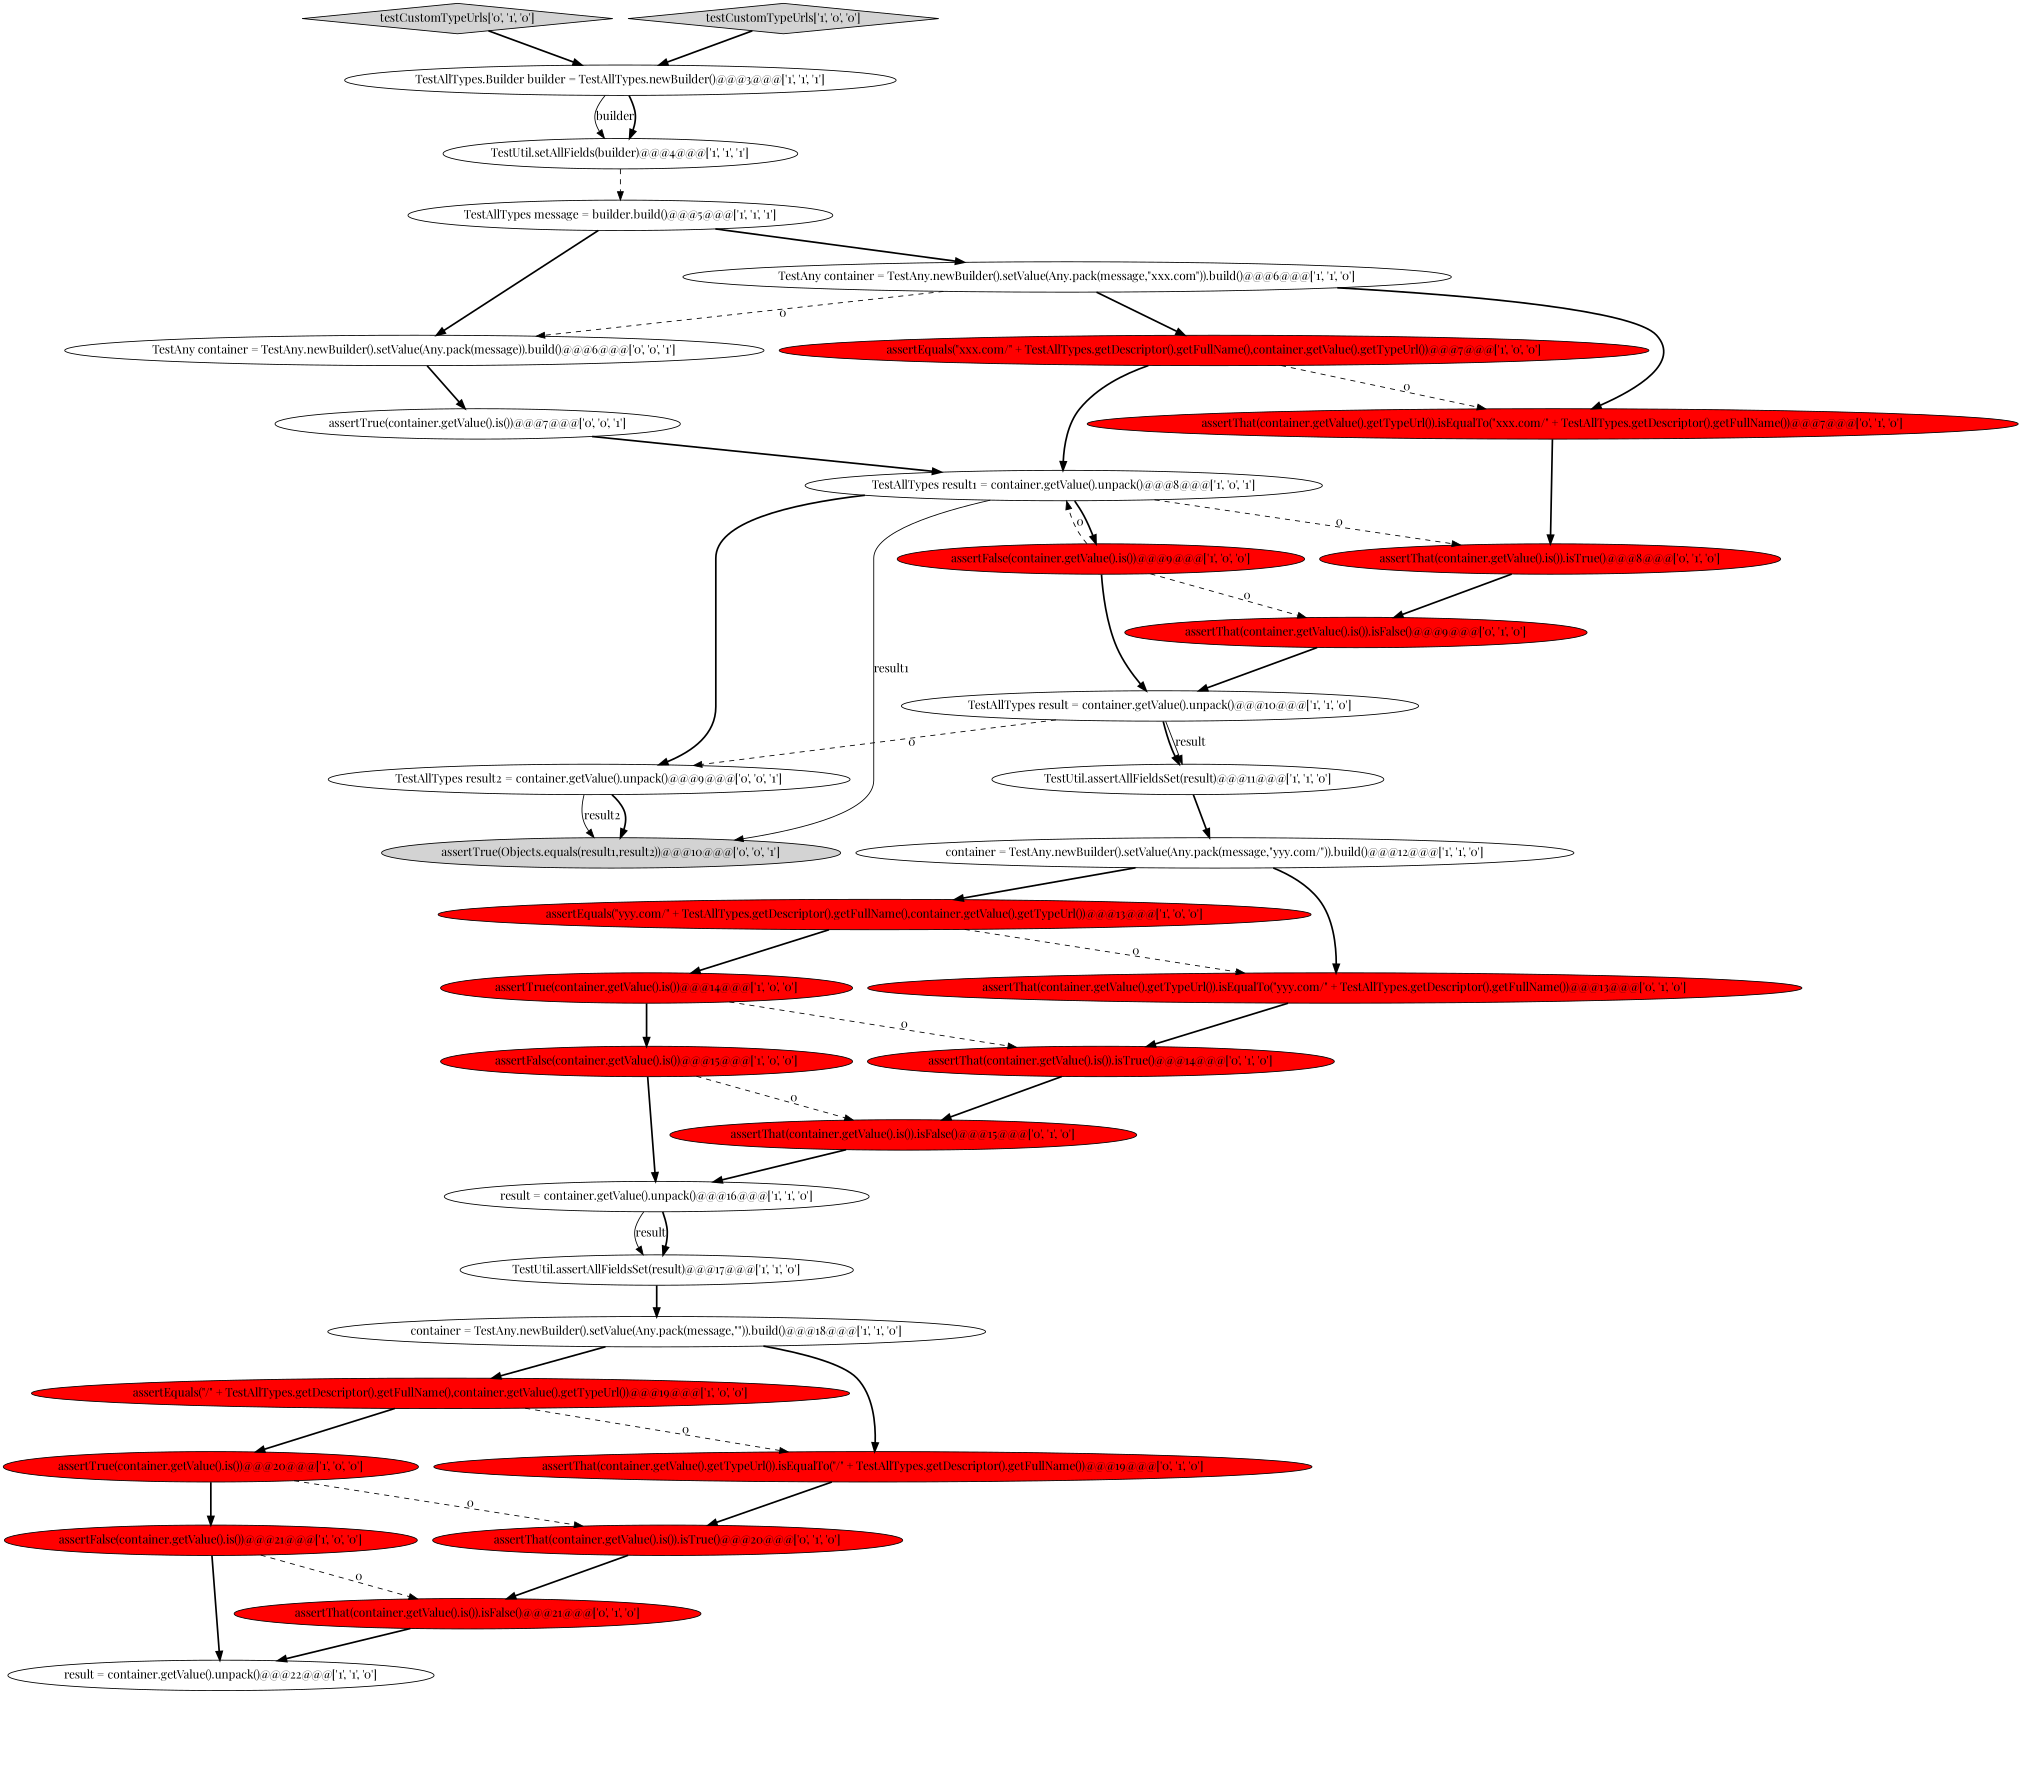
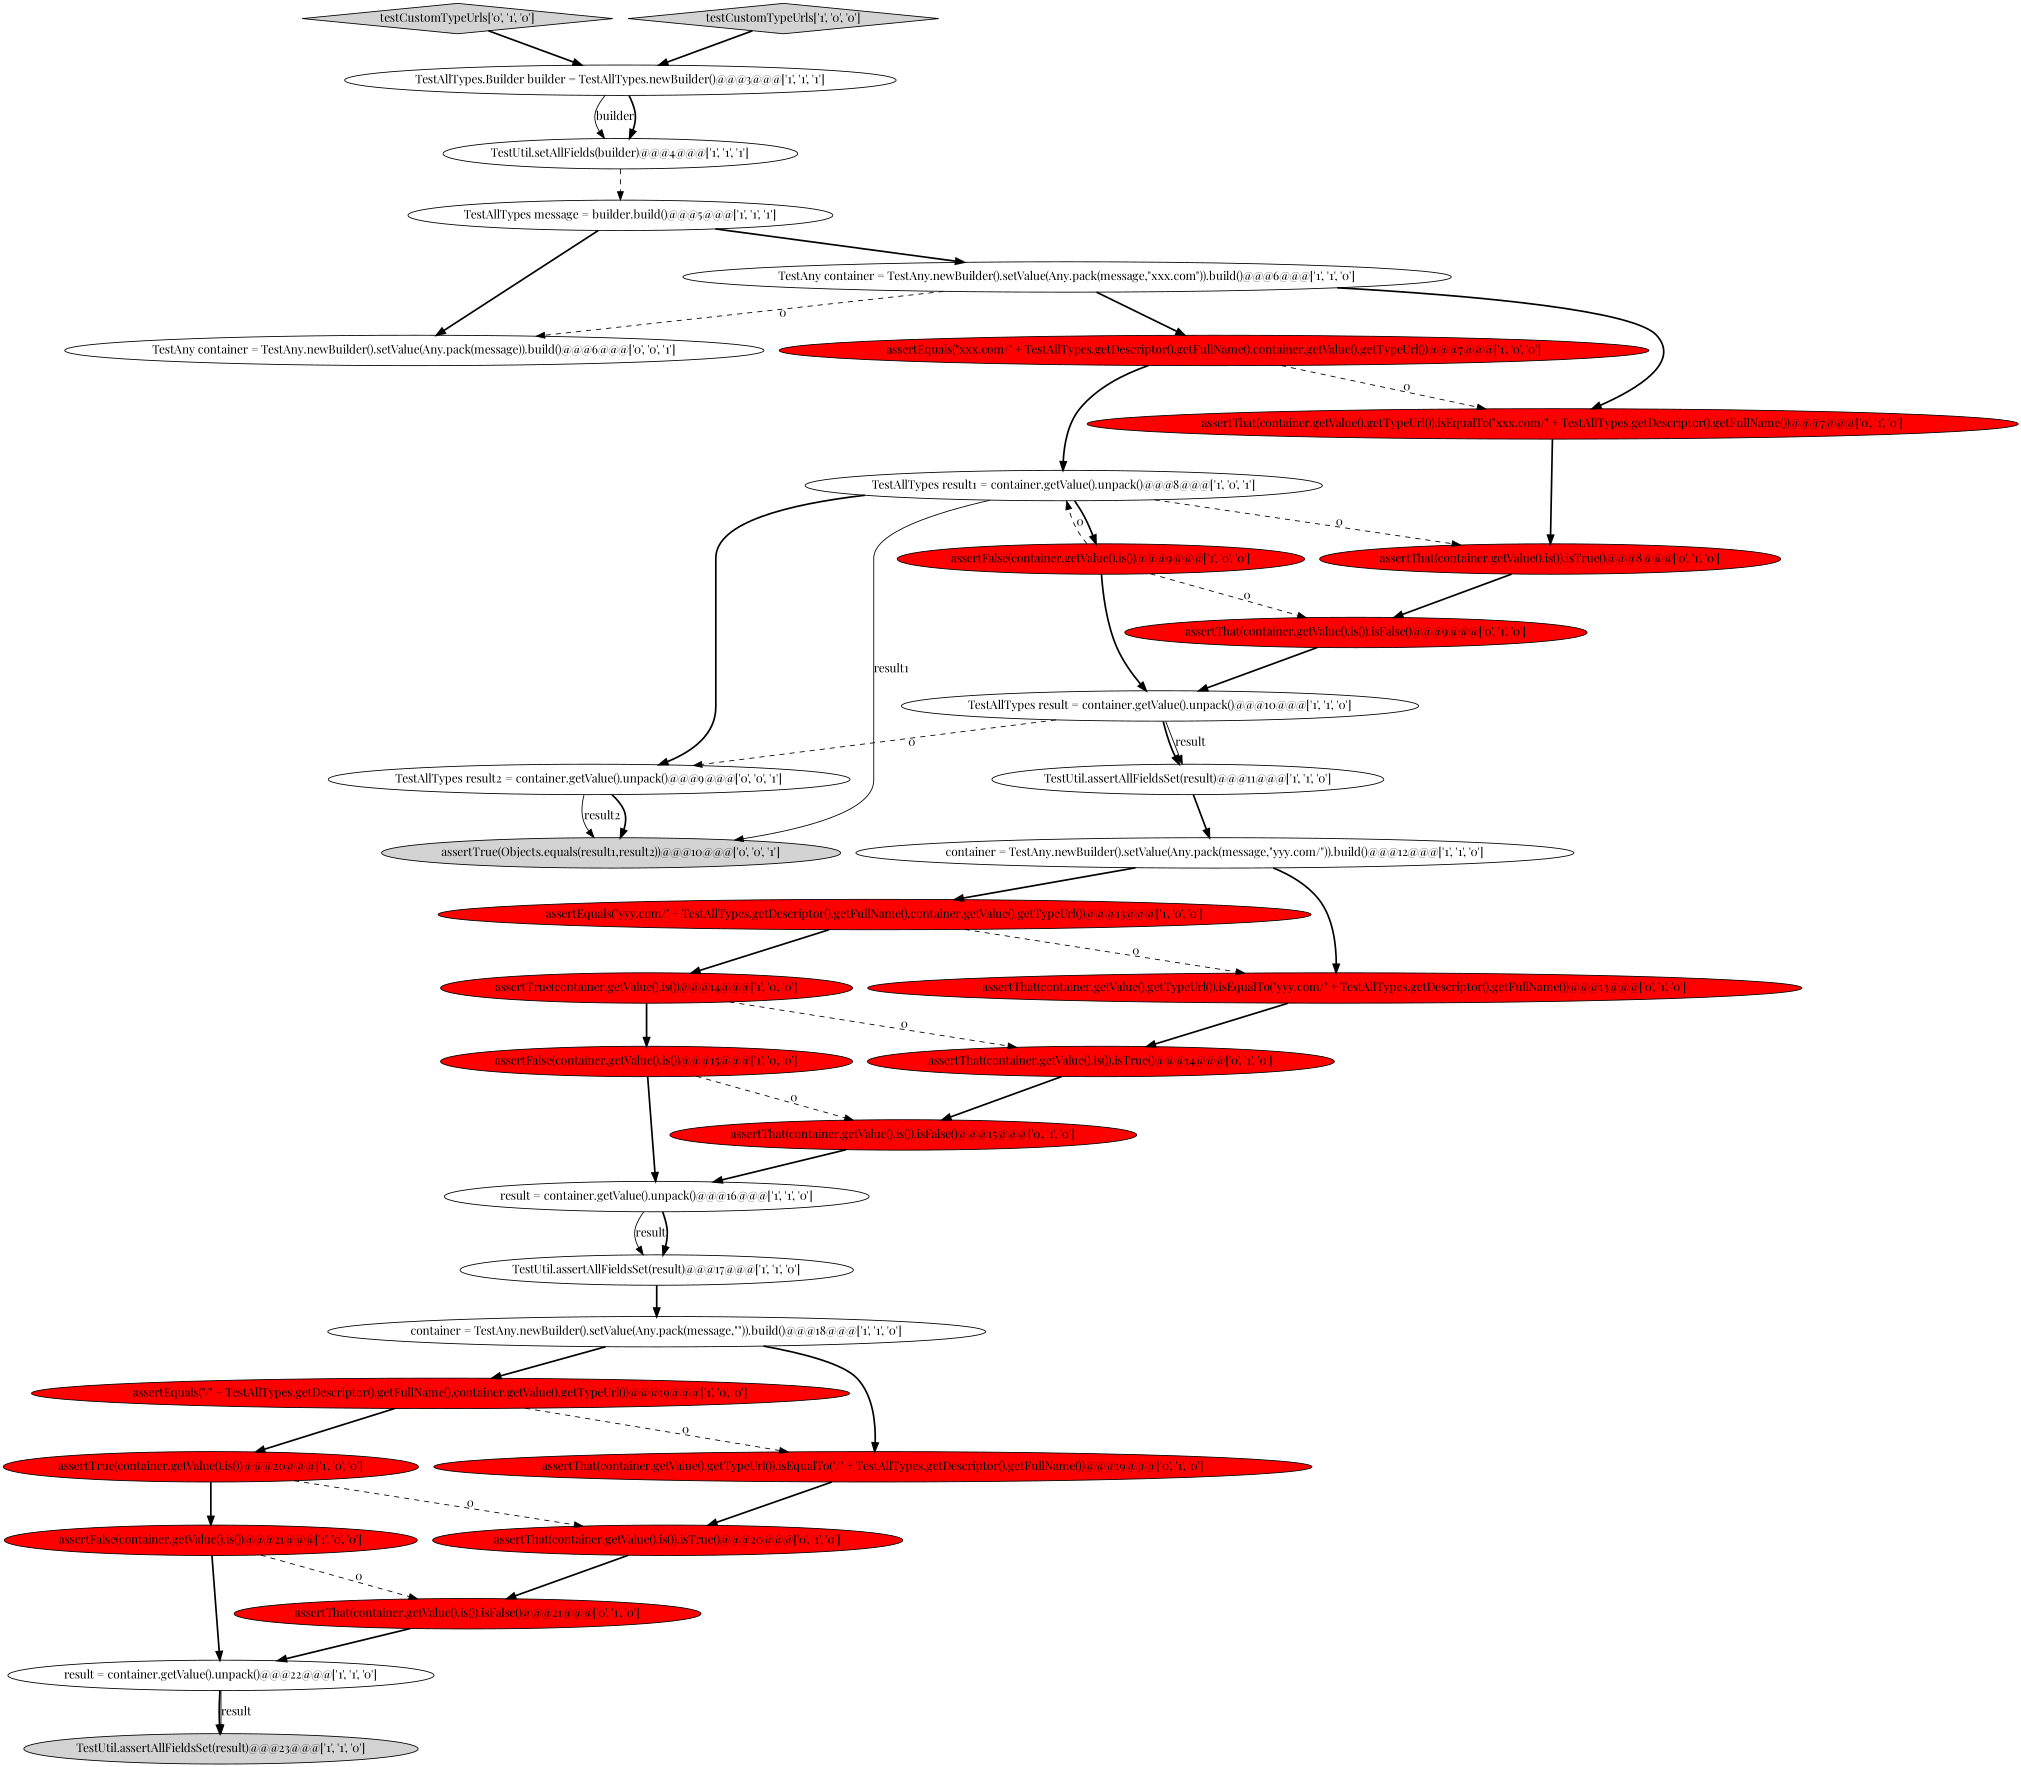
node "assertTrue(container.getValue().is())@@@7@@@['0', '0', '1']": removed
node "TestUtil.assertAllFieldsSet(result)@@@23@@@['1', '1', '0']": added
